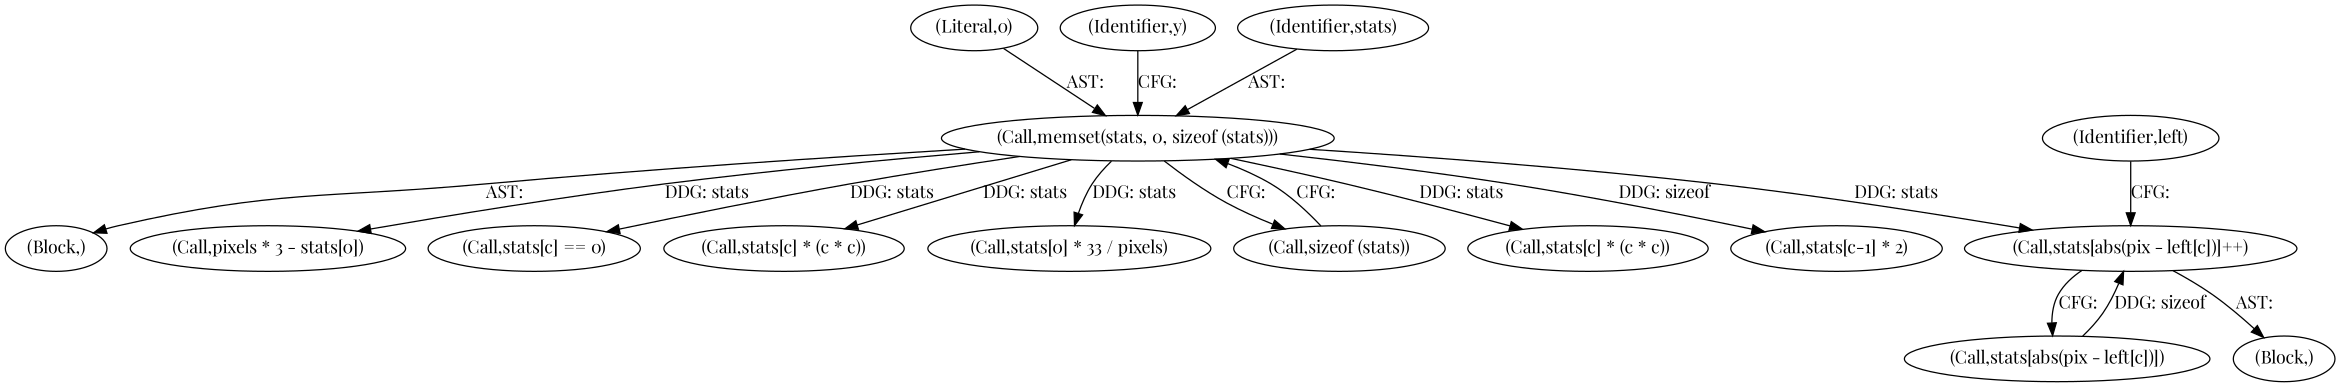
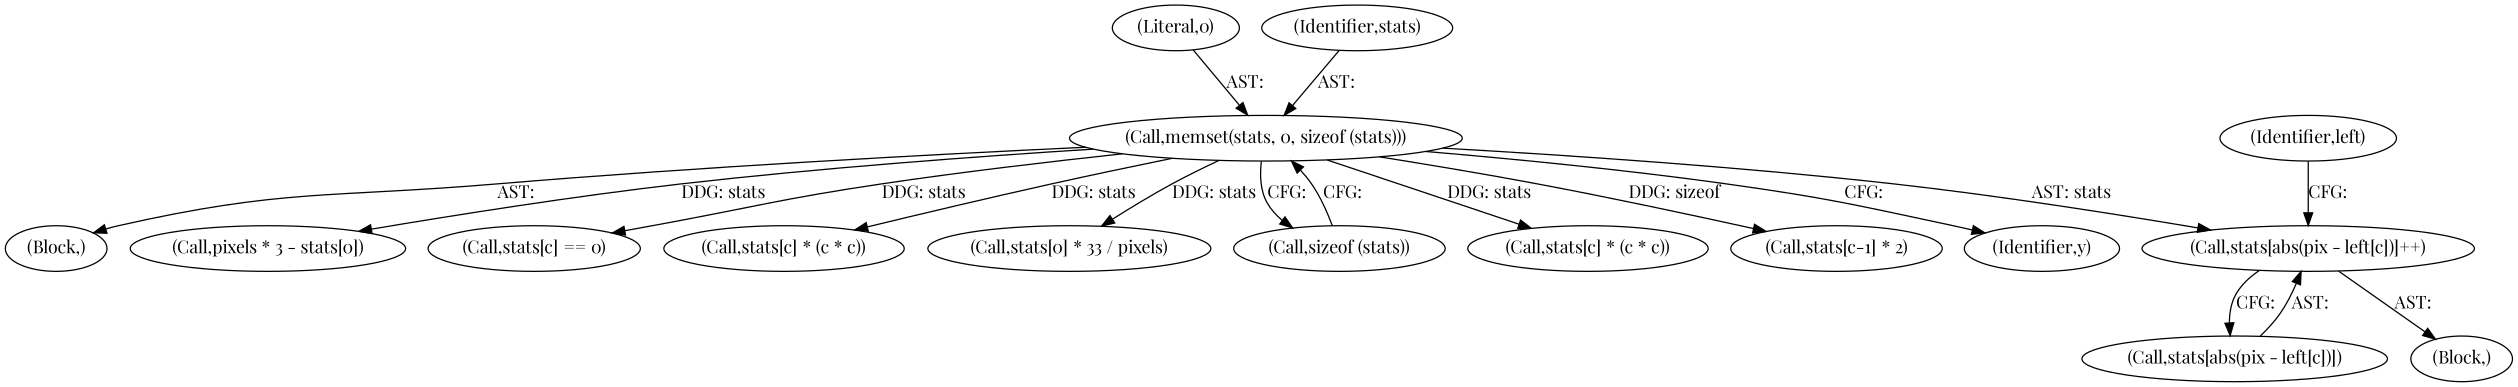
edge "(Identifier,y)" -> "(Call,memset(stats, 0, sizeof (stats)))": reversed
edge "(Call,memset(stats, 0, sizeof (stats)))" -> "(Call,stats[abs(pix - left[c])]++)": label "DDG: stats" -> "AST: stats"
edge "(Call,stats[abs(pix - left[c])])" -> "(Call,stats[abs(pix - left[c])]++)": label "DDG: sizeof" -> "AST: "
